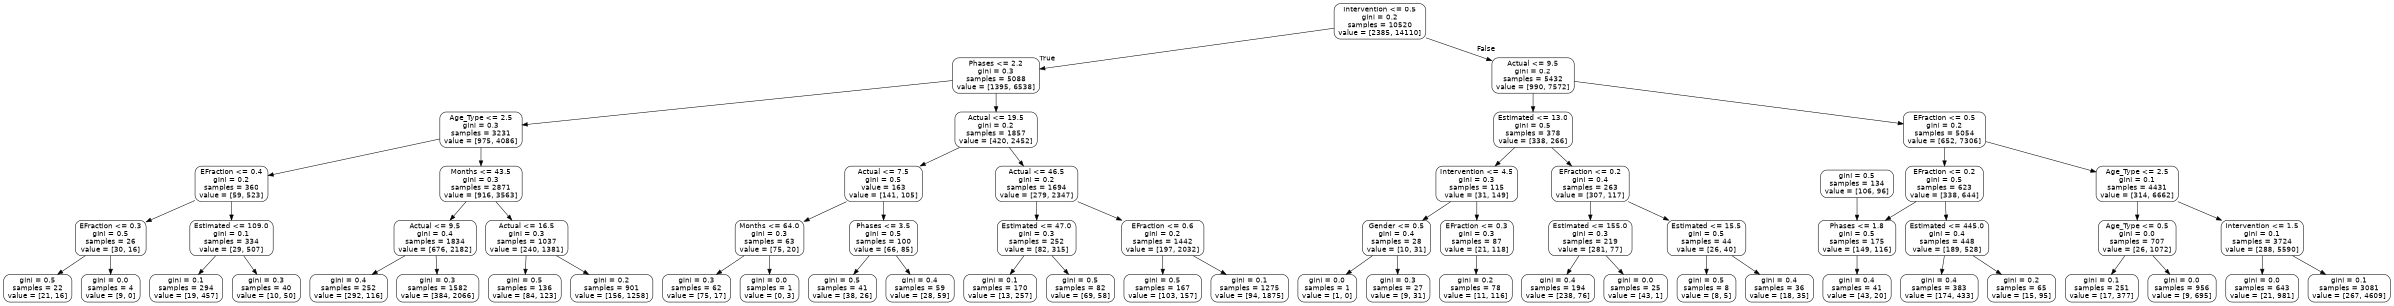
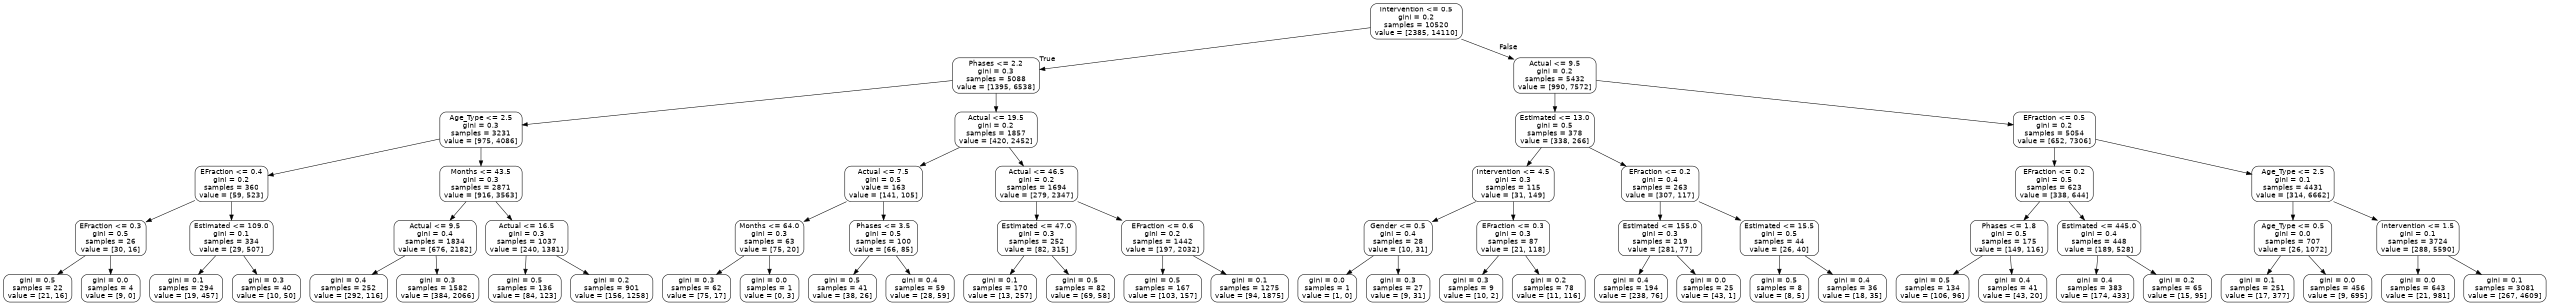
edge "gini = 0.5 samples = 134 value = [106, 96]" -> "Phases <= 1.8 gini = 0.5 samples = 175 value = [149, 116]": reversed
node "gini = 0.3 samples = 9 value = [10, 2]": added
node "gini = 0.0 samples = 956 value = [9, 695]": label "gini = 0.0 samples = 956 value = [9, 695]" -> "gini = 0.0 samples = 456 value = [9, 695]"
